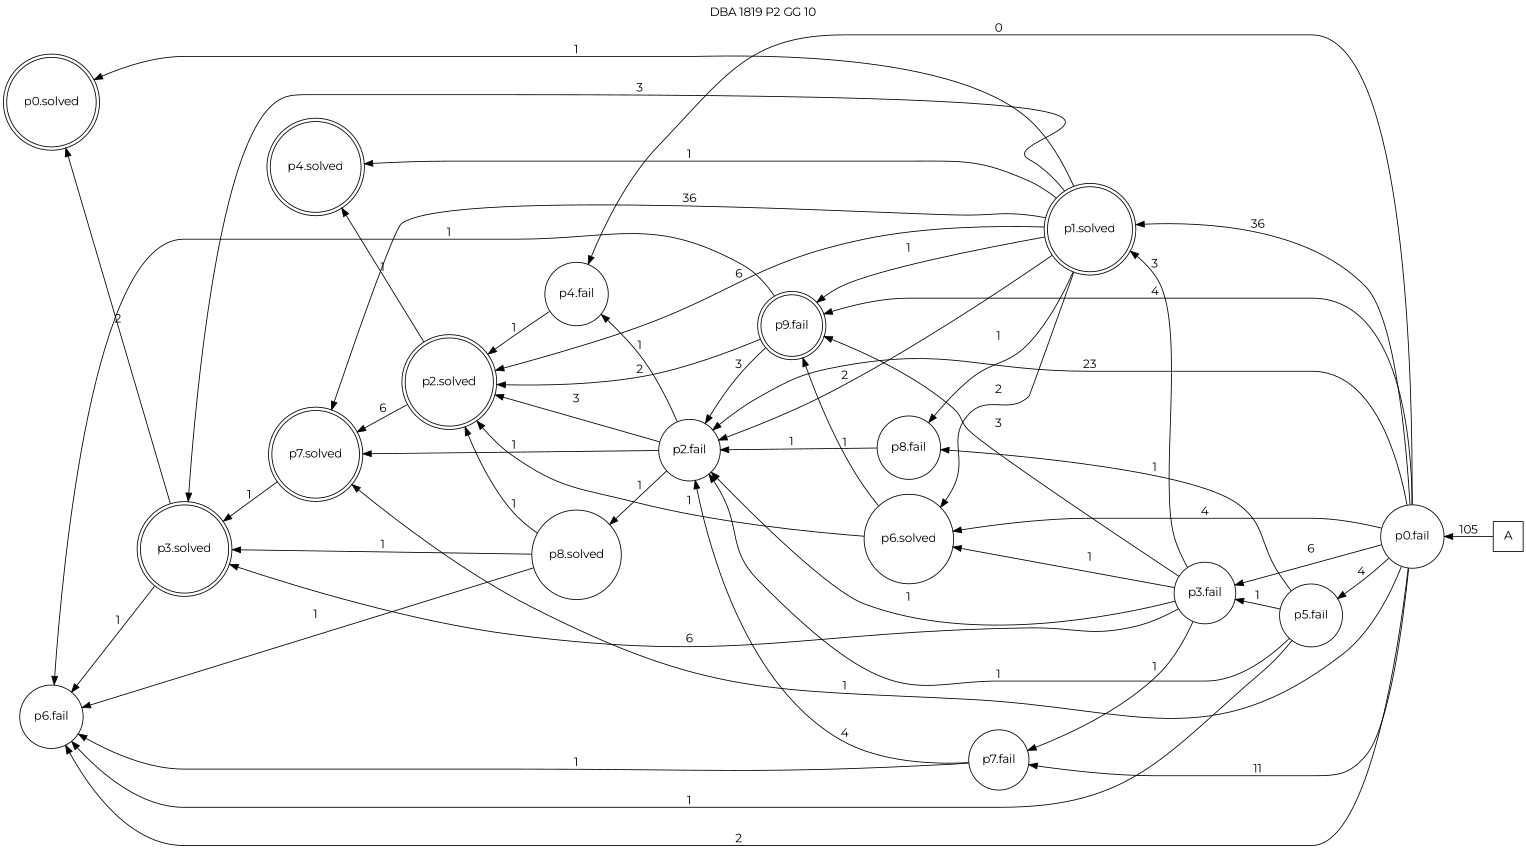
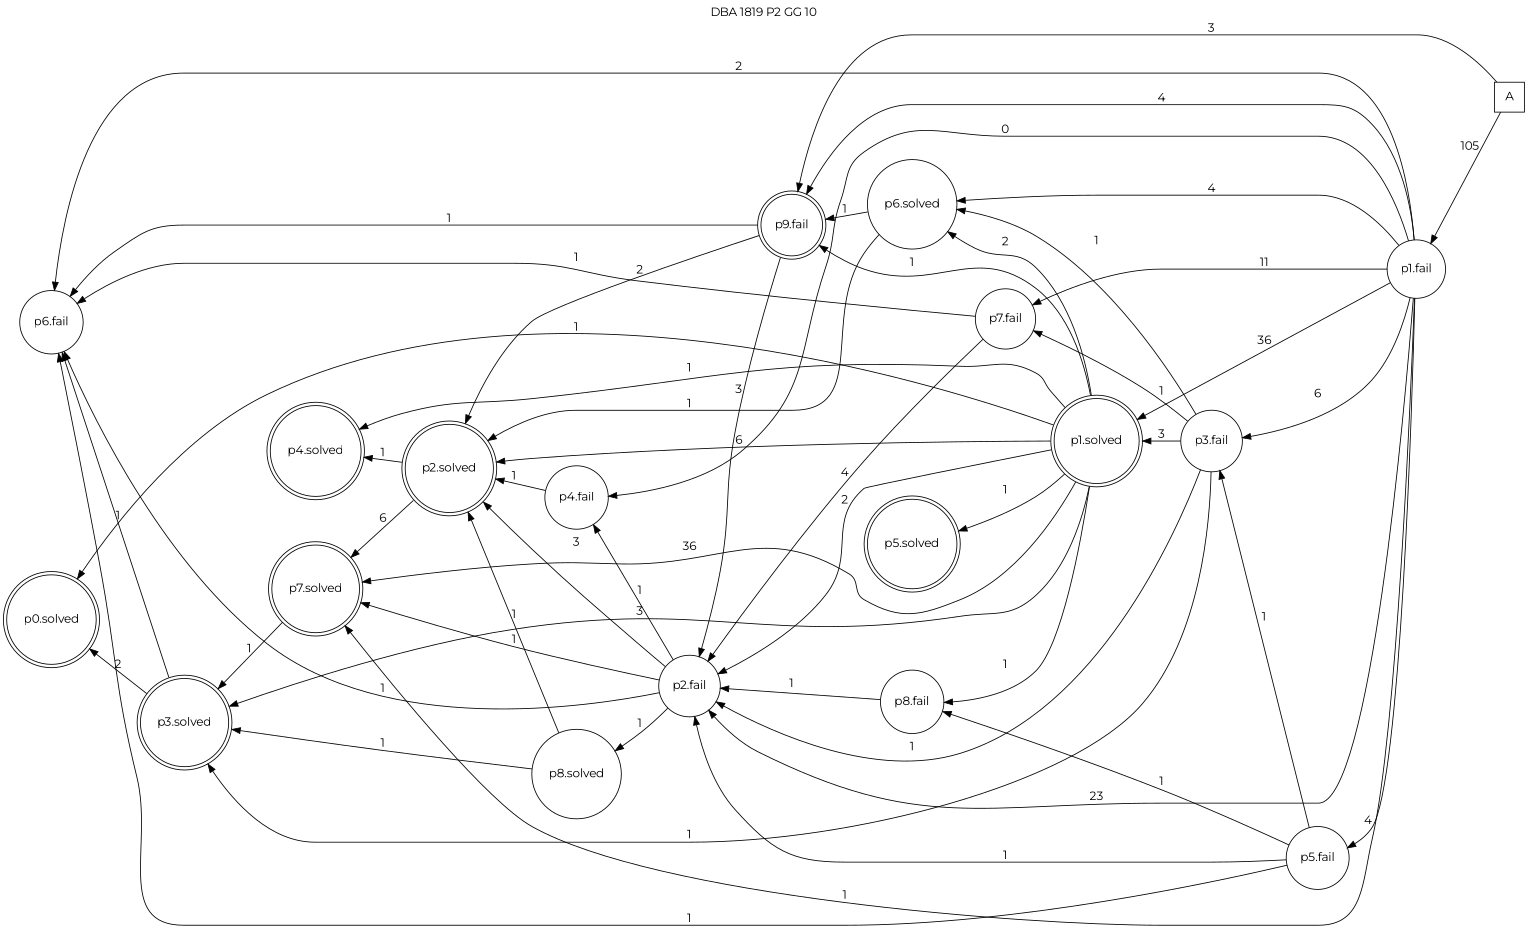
edge "p3.fail" -> "p9.fail": now "A" -> "p9.fail"
node "p0.fail": label "p0.fail" -> "p1.fail"
node "p5.solved": added
edge "p8.solved" -> "p6.fail": now "p2.fail" -> "p6.fail"
edge "p3.fail" -> "p3.solved": label "6" -> "1"
